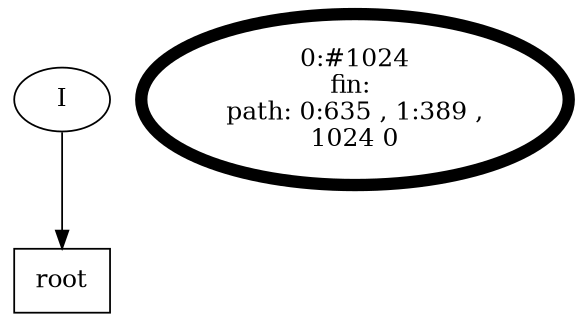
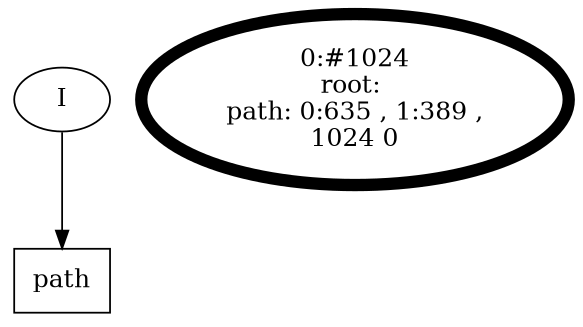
node "0:#1024 fin: path: 0:635 , 1:389 , 1024 0": label "0:#1024 fin: path: 0:635 , 1:389 , 1024 0" -> "0:#1024 root: path: 0:635 , 1:389 , 1024 0"
node "root": label "root" -> "path"
